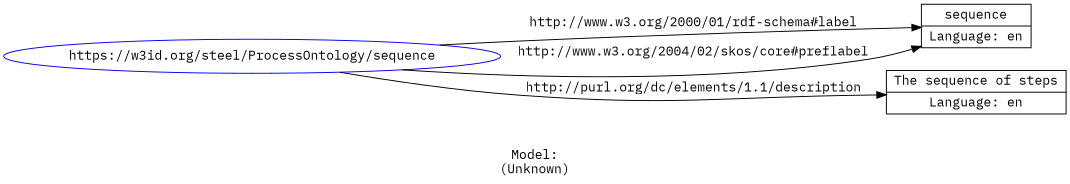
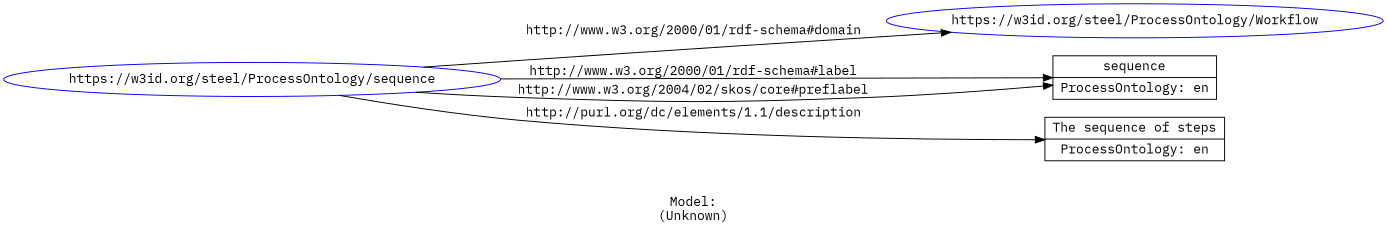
node "https://w3id.org/steel/ProcessOntology/Workflow": added
node "sequence": text "Language: en" -> "ProcessOntology: en"
node "The sequence of steps": text "Language: en" -> "ProcessOntology: en"
